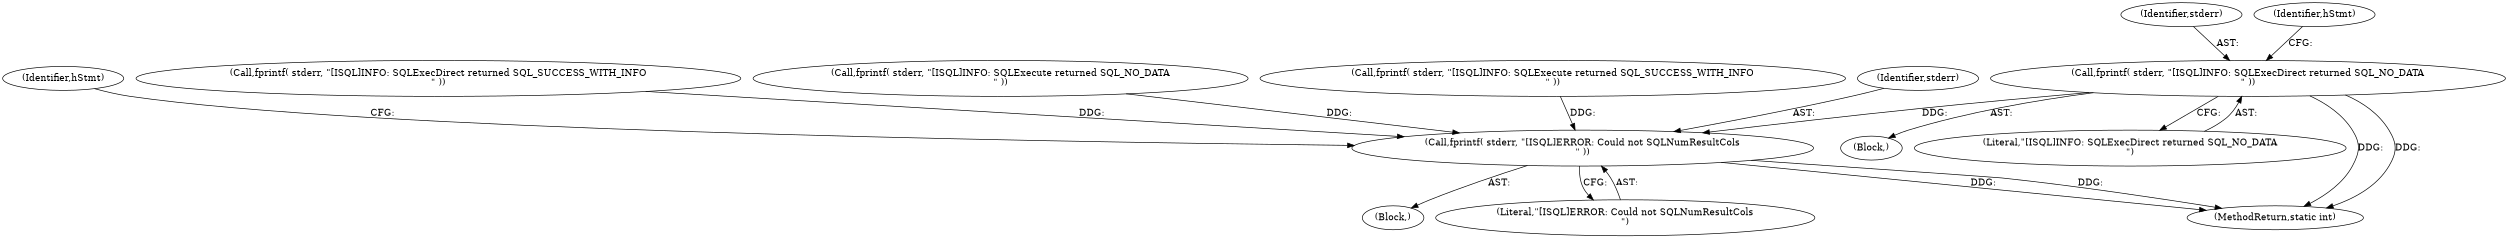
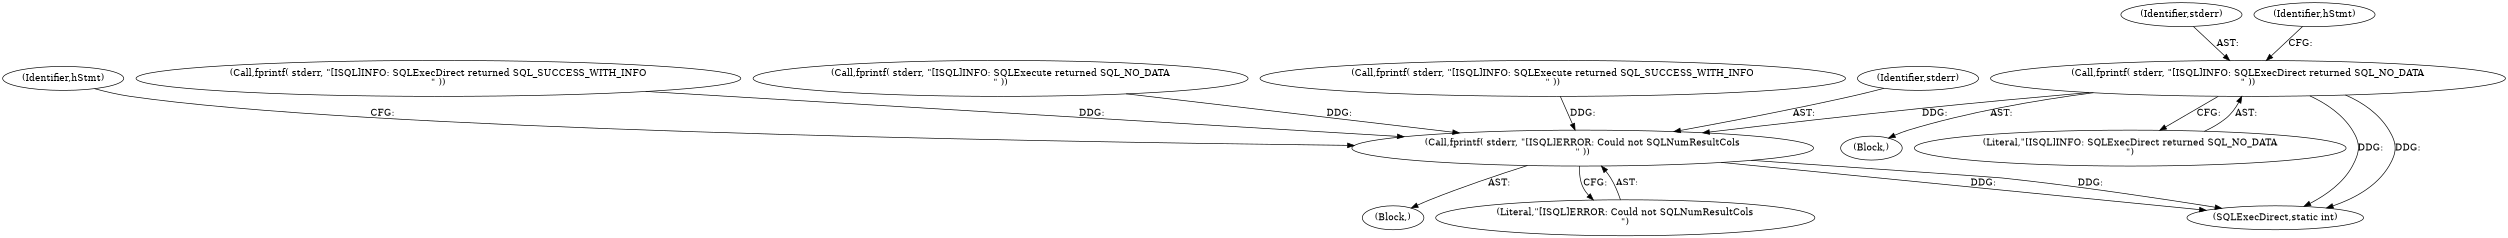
node "(MethodReturn,static int)": label "(MethodReturn,static int)" -> "(SQLExecDirect,static int)"
